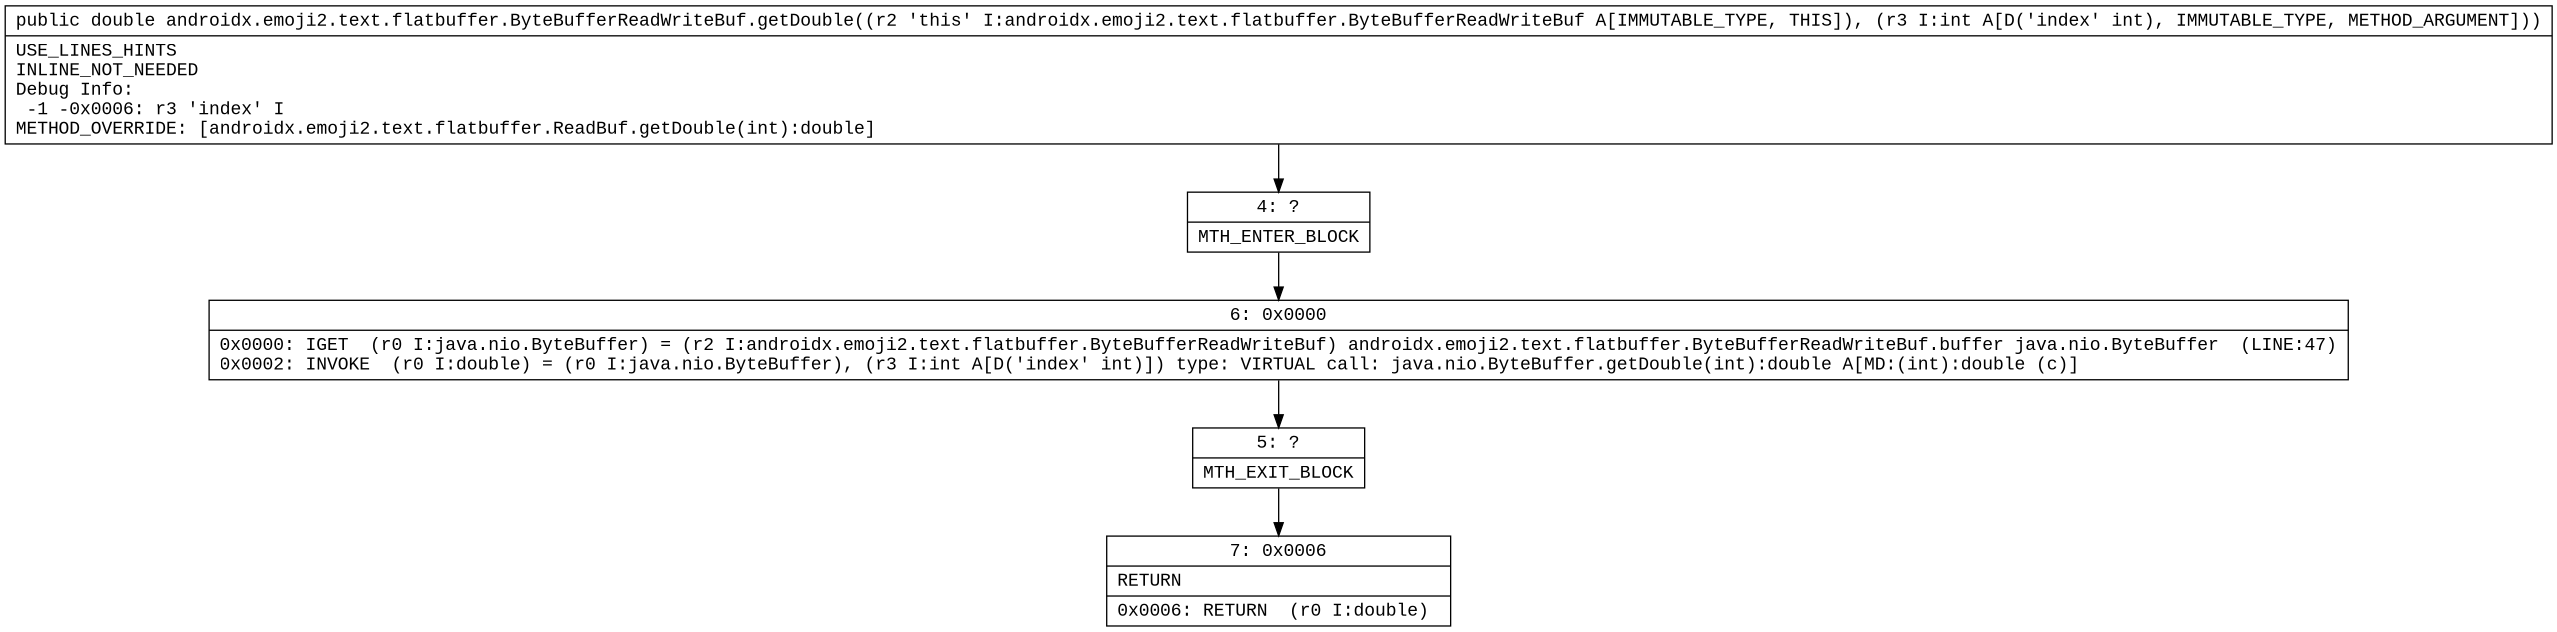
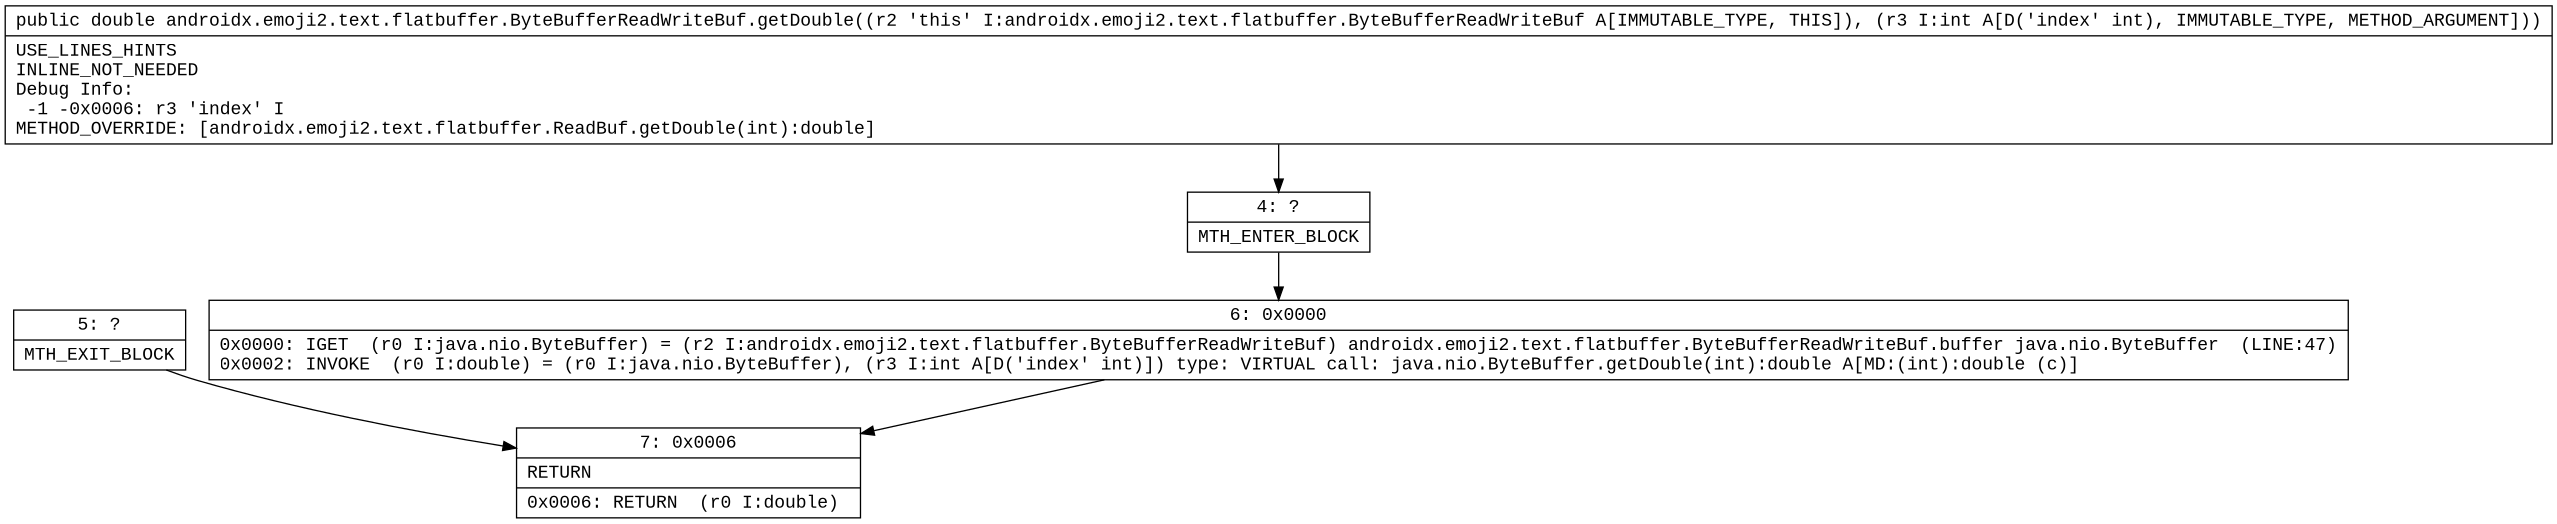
edge "6: 0x0000" -> "5: ?": now "6: 0x0000" -> "7: 0x0006"
